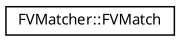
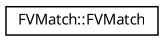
node "FVMatcher::FVMatch": label "FVMatcher::FVMatch" -> "FVMatch::FVMatch"
